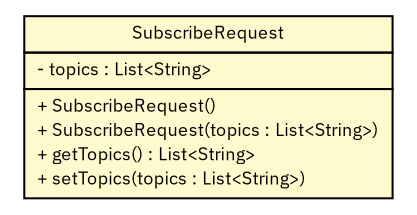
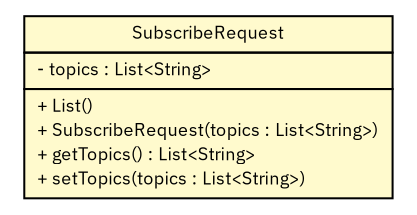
node "SubscribeRequest": text "+ SubscribeRequest()" -> "+ List()"
